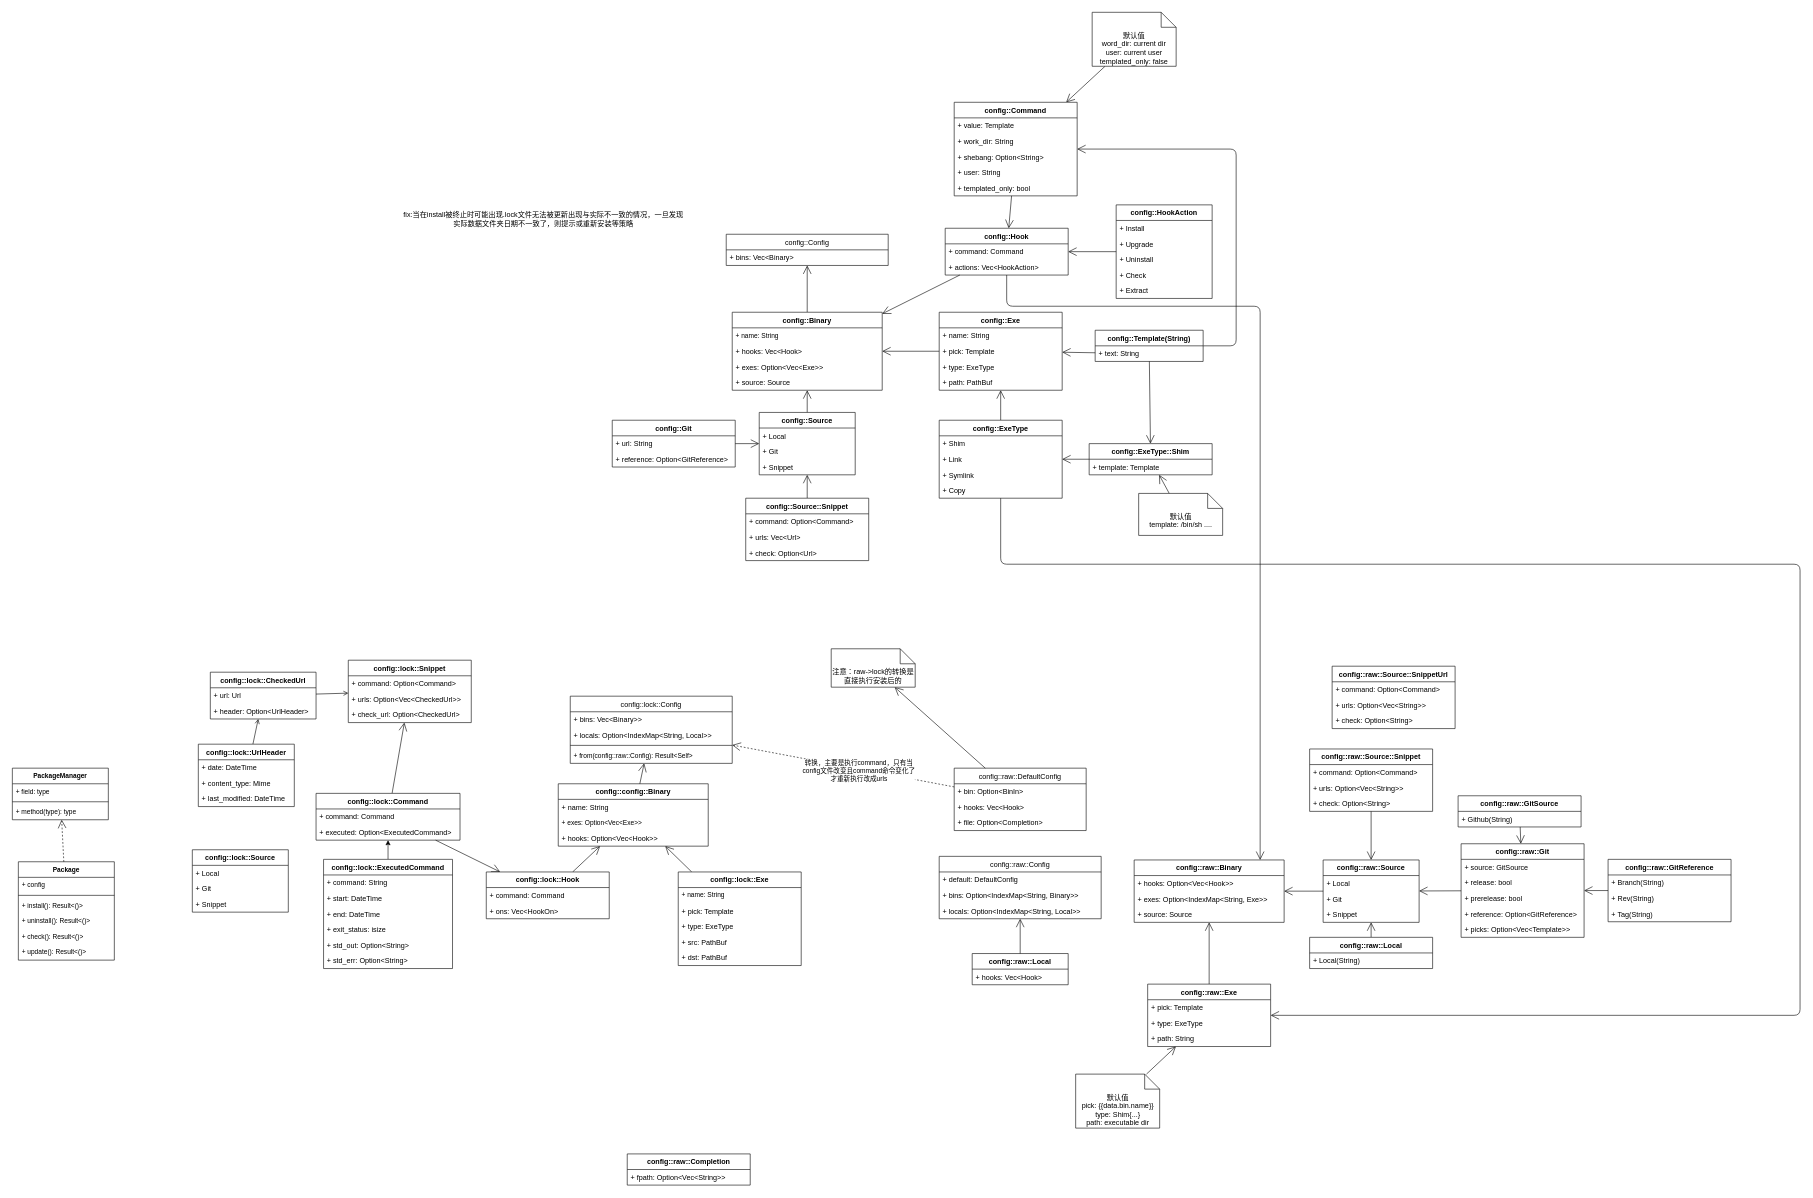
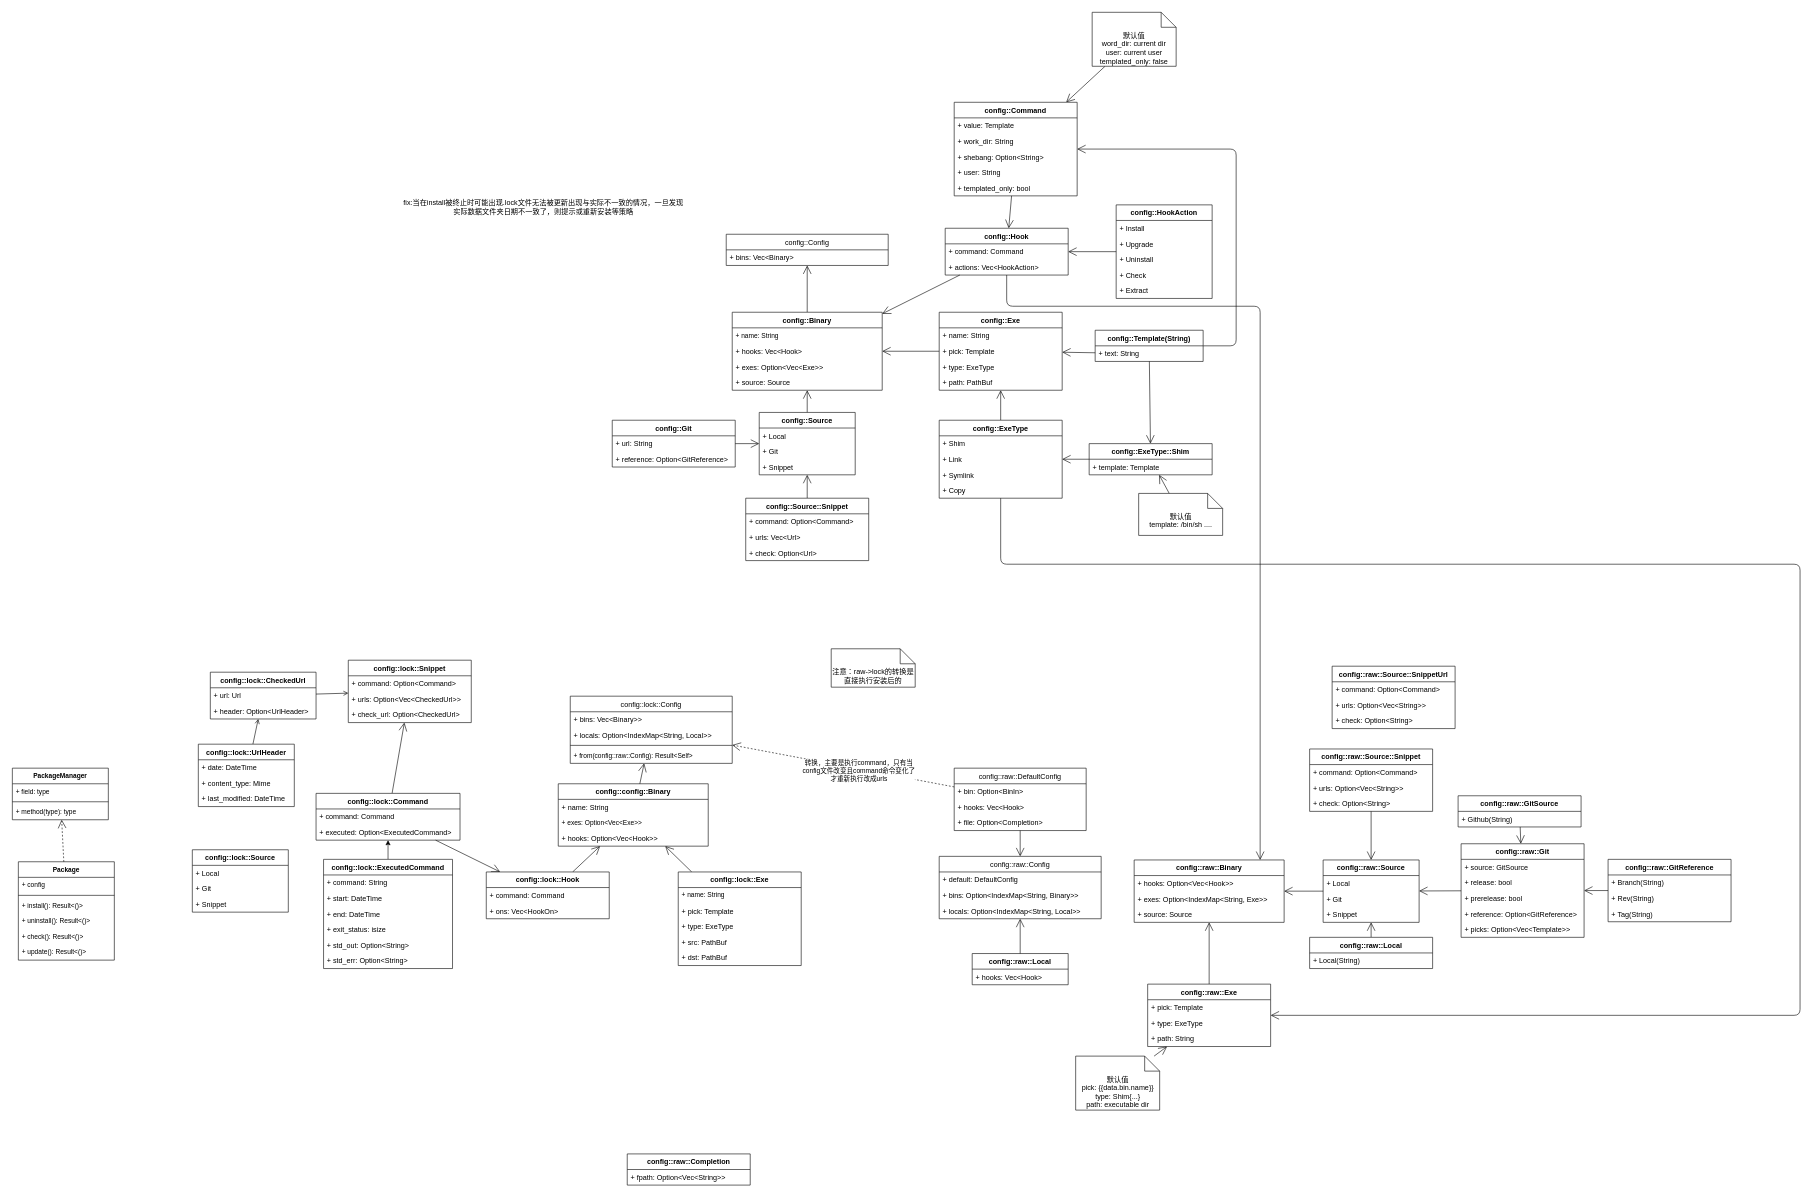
node "fix:当在install被终止时可能出现.lock文件无法被更新出现与实际不一致的情况，一旦发现 实际数据文件夹日期不一致了，则提示或重新安装等策略": moved (543, 219) -> (543, 207)
edge "config::raw::DefaultConfig" -> "注意：raw->lock的转换是直接执行安装后的": now "config::raw::DefaultConfig" -> "config::raw::Config"
node "默认值 pick: {{data.bin.name}} type: Shim{...} path: executable dir": moved (1118, 1101) -> (1118, 1083)
